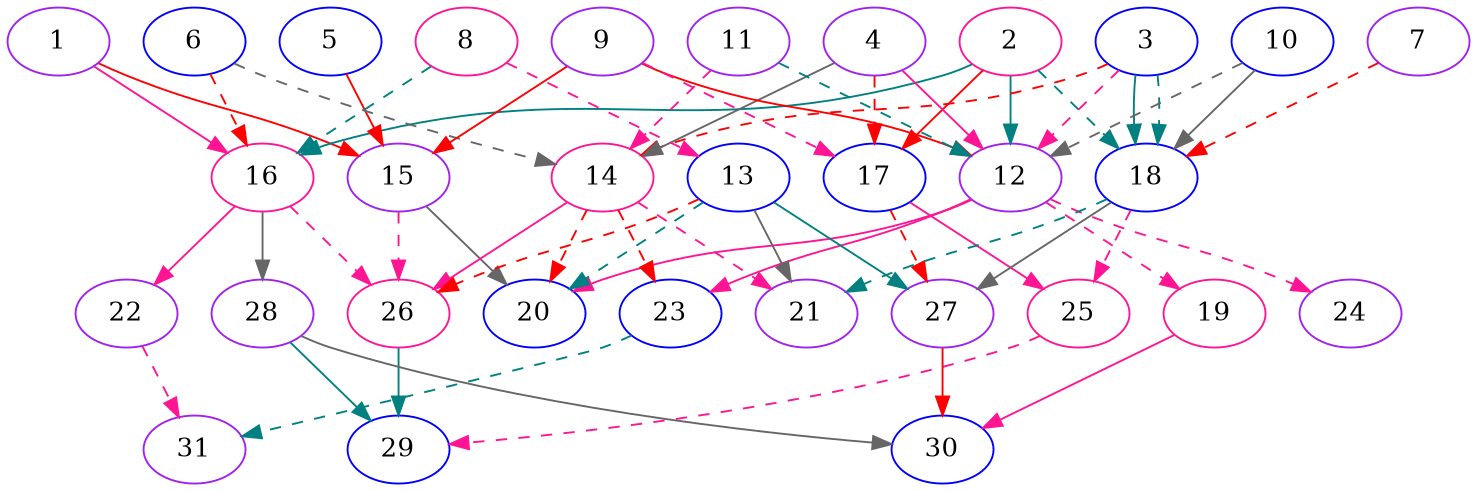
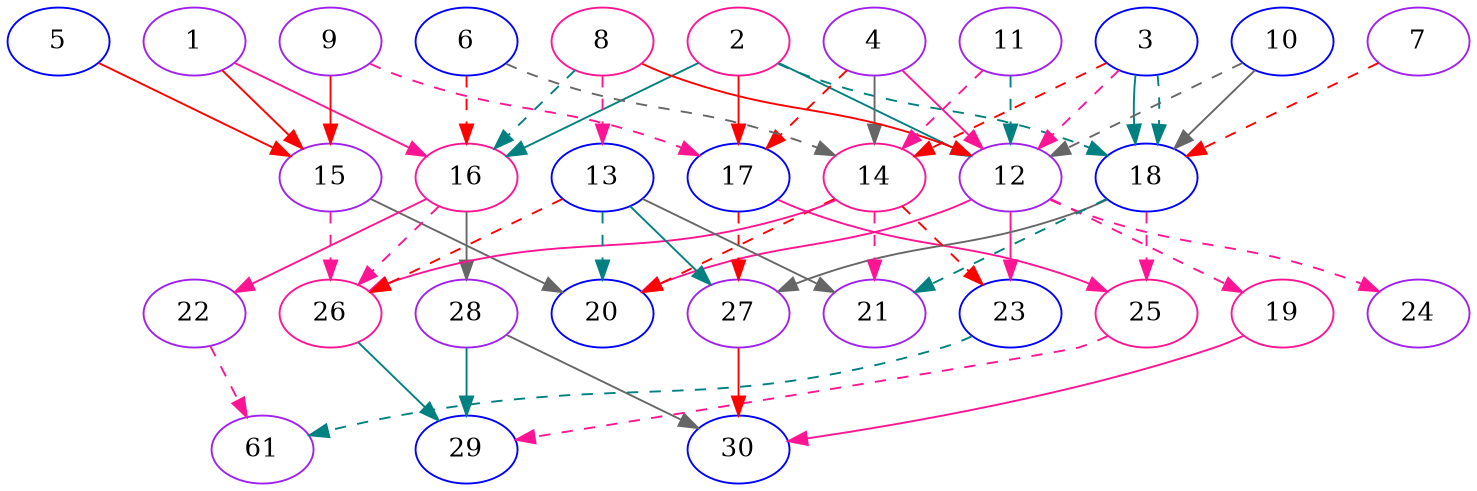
edge "9" -> "12": now "8" -> "12"
node "31": label "31" -> "61"
